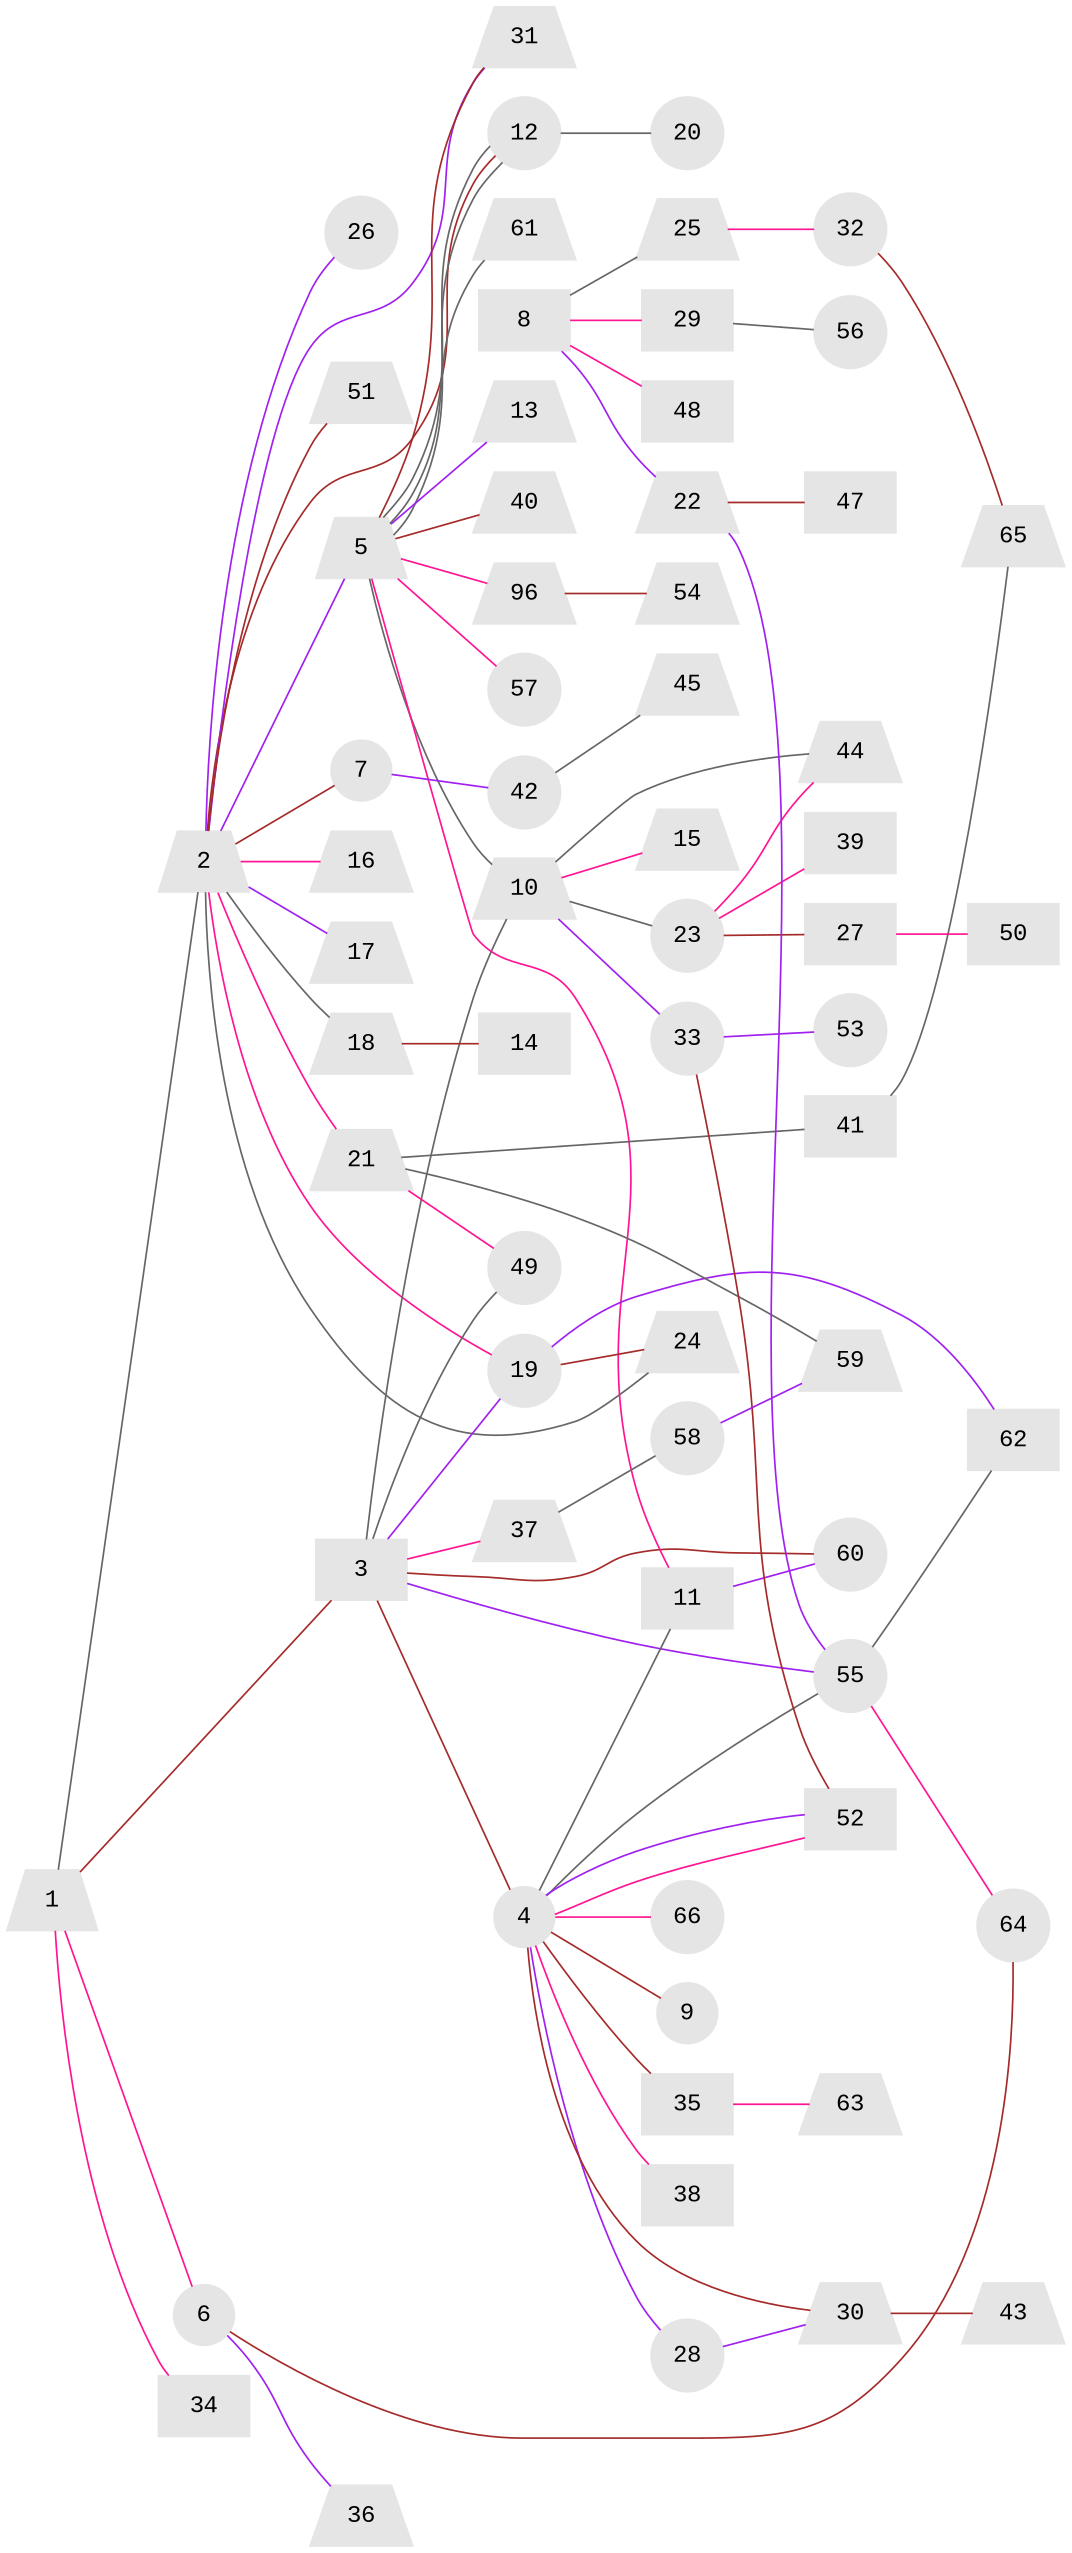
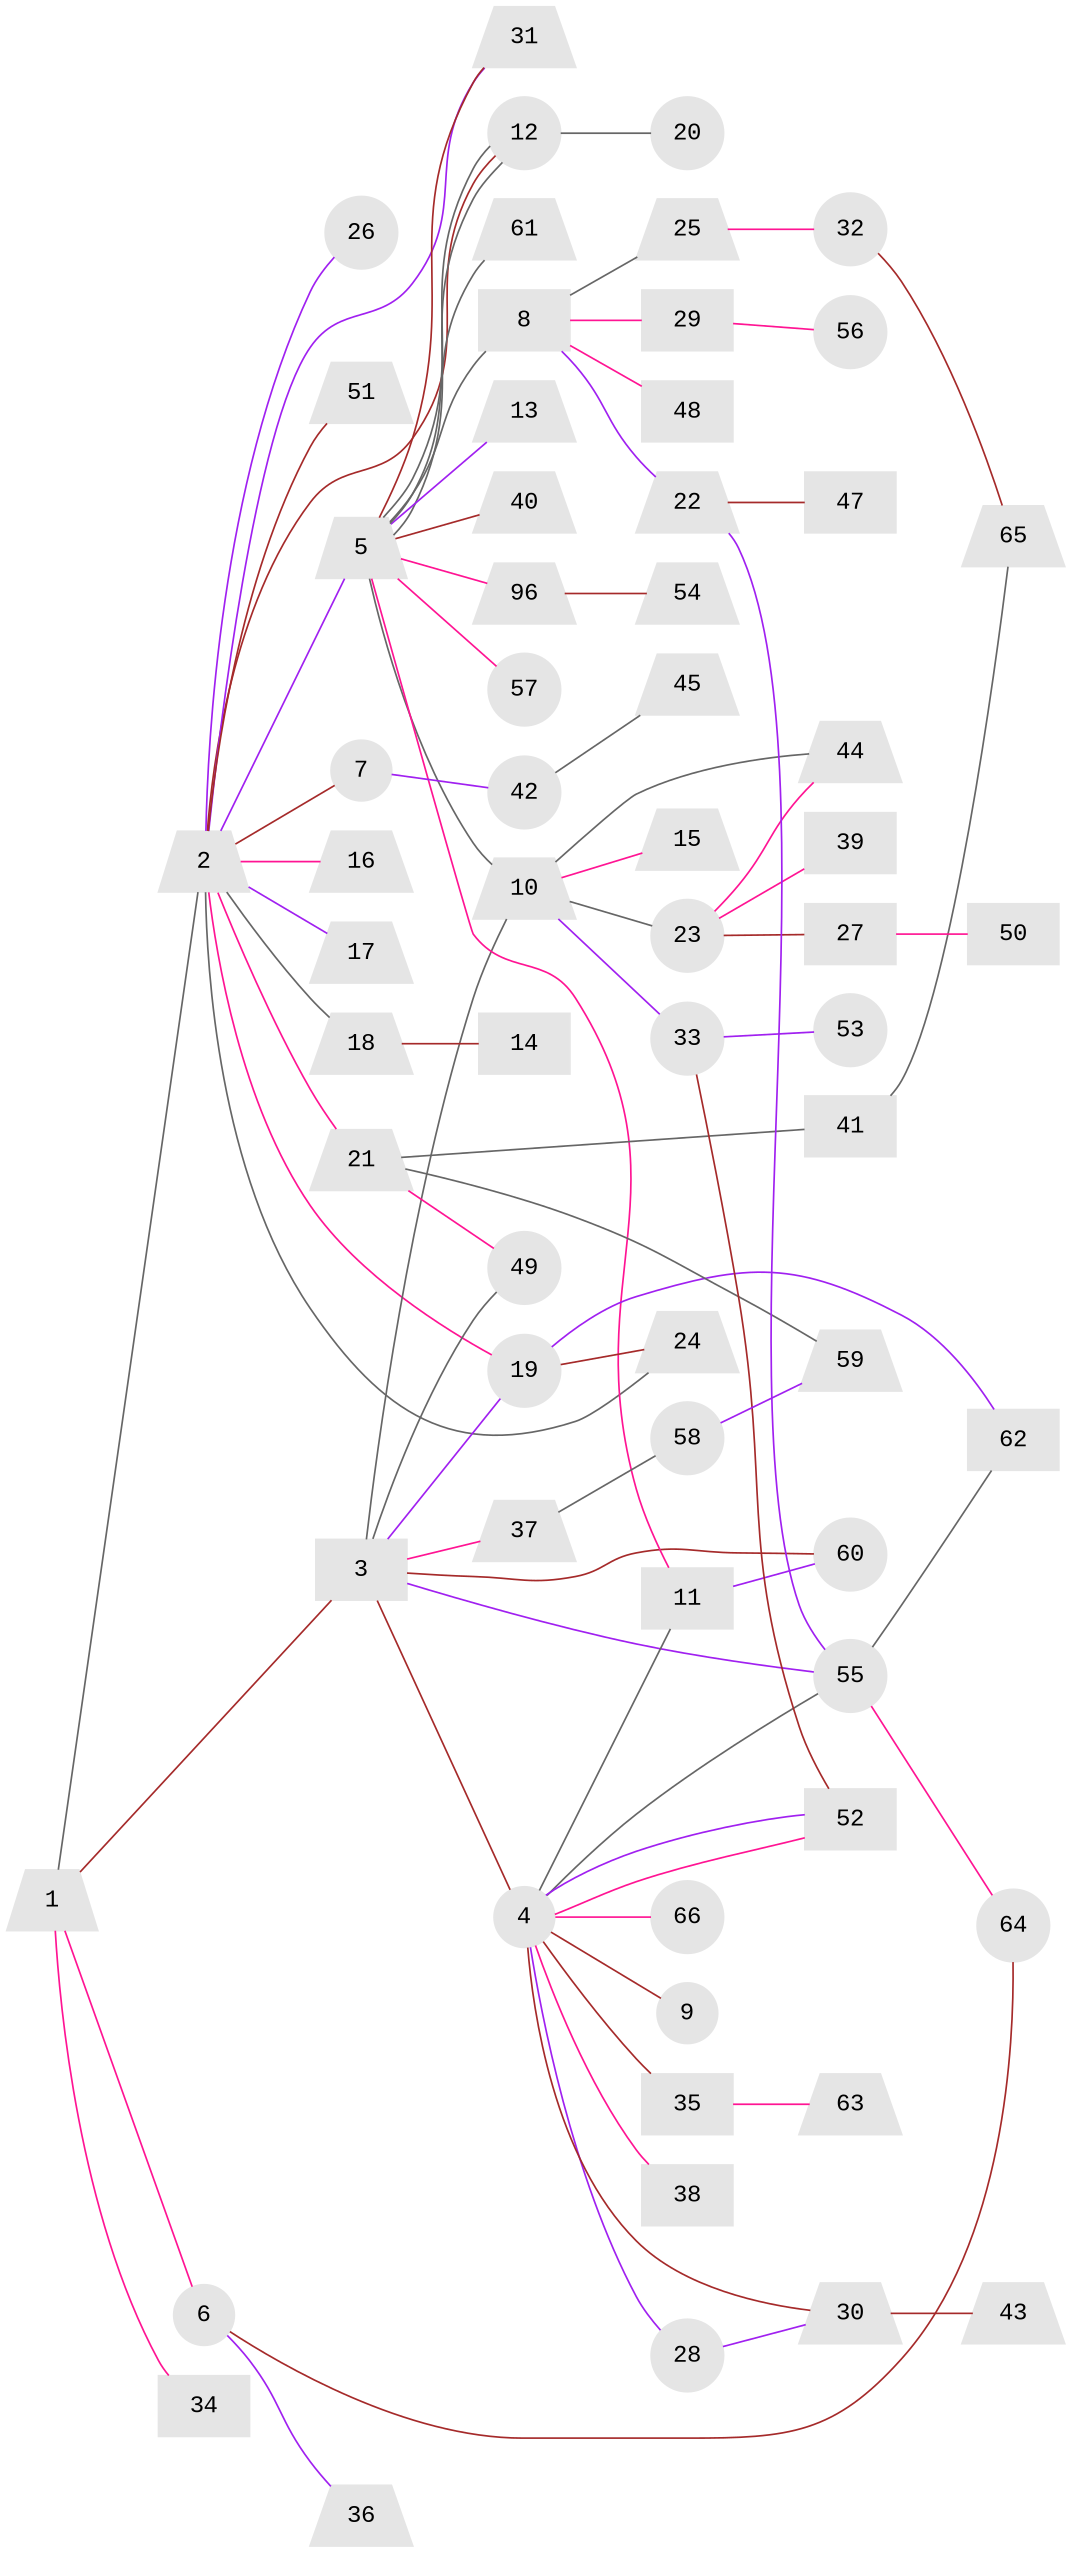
edge "29" -- "56": color gray40 -> deeppink
edge "8" -- "5": added
